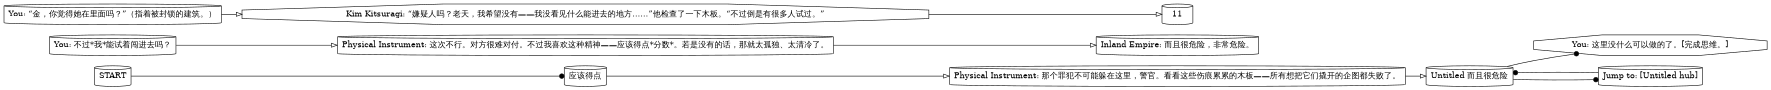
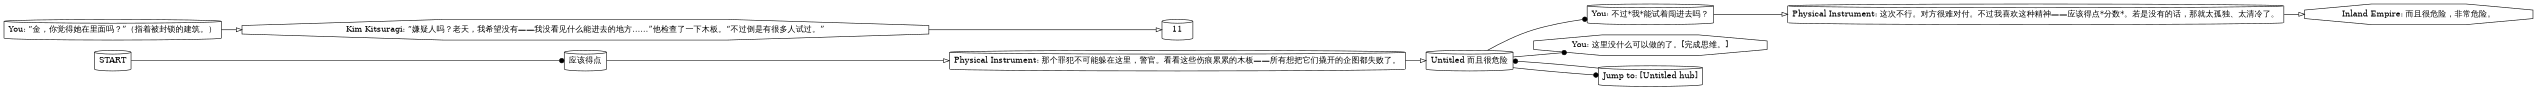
edge "Untitled 而且很危险" -> "You: 不过*我*能试着闯进去吗？": added
node "Inland Empire: 而且很危险，非常危险。": shape cylinder -> octagon
